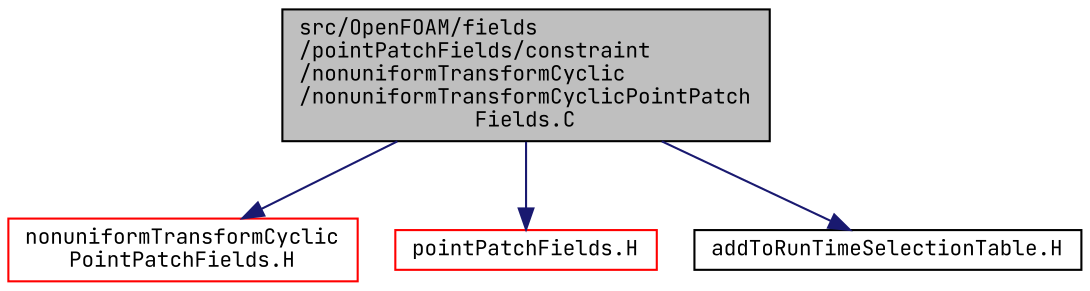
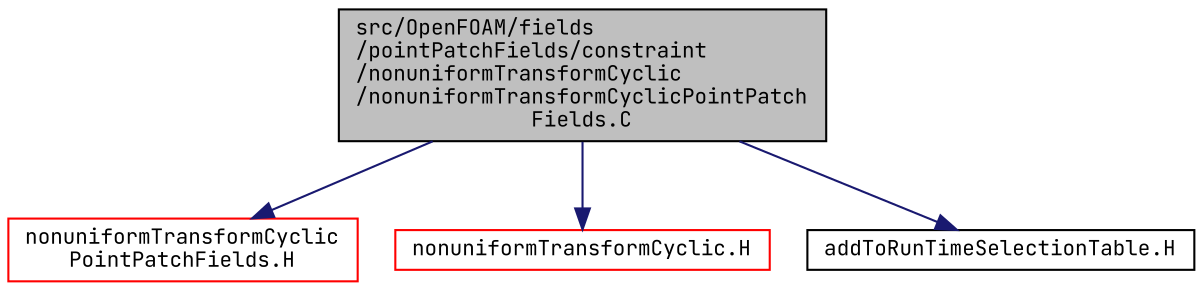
node "pointPatchFields.H": label "pointPatchFields.H" -> "nonuniformTransformCyclic.H"
